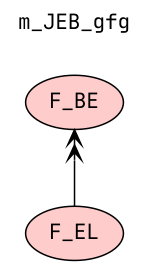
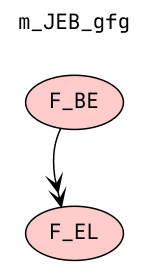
edge "F_EL" -> "F_BE": reversed
